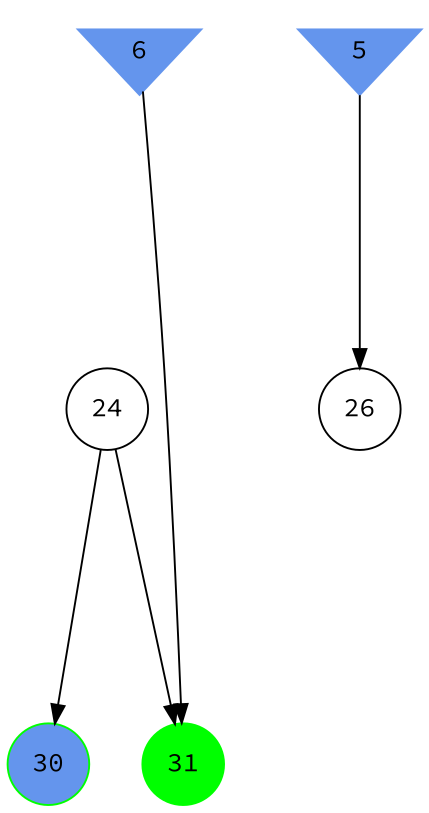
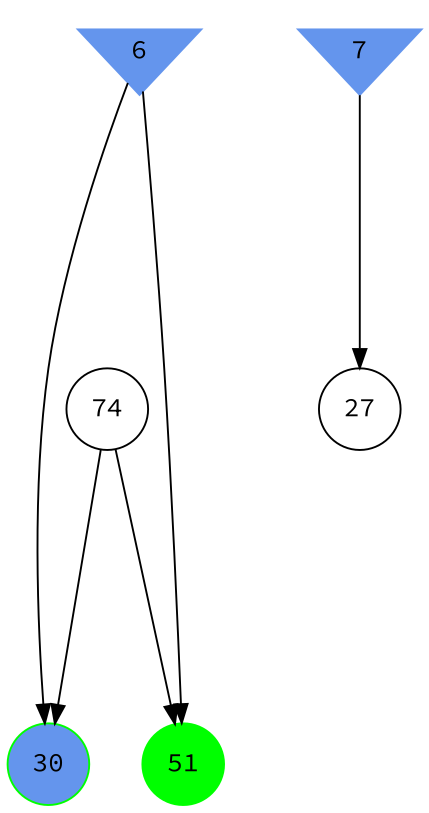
node "5": label "5" -> "7"
edge "6" -> "30": added
node "24": label "24" -> "74"
node "26": label "26" -> "27"
node "31": label "31" -> "51"
